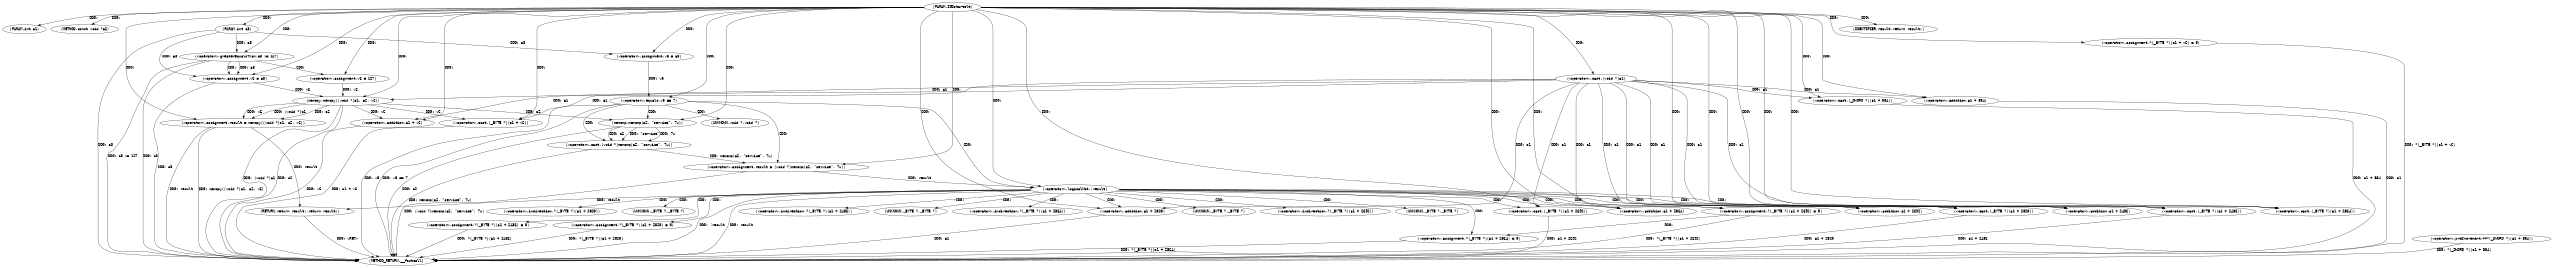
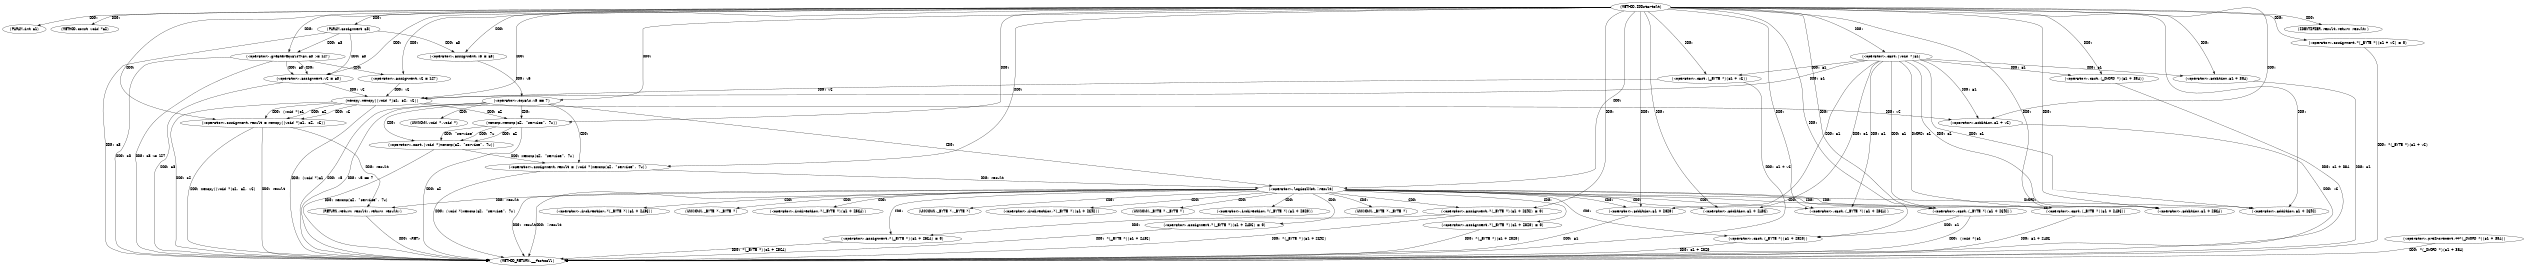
node "(PARAM,IGDstartelt)": label "(PARAM,IGDstartelt)" -> "(METHOD,IGDstartelt)"
node "(PARAM,int a3)": label "(PARAM,int a3)" -> "(PARAM,assignment a3)"
edge "(memcpy,memcpy((void *)a1, a2, v6))" -> "(<operator>.cast,(_BYTE *)(a1 + v6))": reversed
edge "(<operator>.cast,(void *)a1)" -> "(<operator>.cast,(_BYTE *)(a1 + 2436))": label "DDG: a1" -> "DWORD: a1"
edge "(<operator>.cast,(void *)a1)" -> "(<operator>.cast,(_BYTE *)(a1 + 2820))": now "(<operator>.cast,(_BYTE *)(a1 + 2692))" -> "(<operator>.cast,(_BYTE *)(a1 + 2820))"
edge "(<operator>.logicalNot,!result)" -> "(<operator>.addition,a1 + 2692)": label "CDG: " -> "DWORD: "
edge "(<operator>.cast,(_BYTE *)(a1 + 2692))" -> "(METHOD_RETURN,__fastcall)": label "DDG: a1 + 2692" -> "DDG: (void *)a1"
